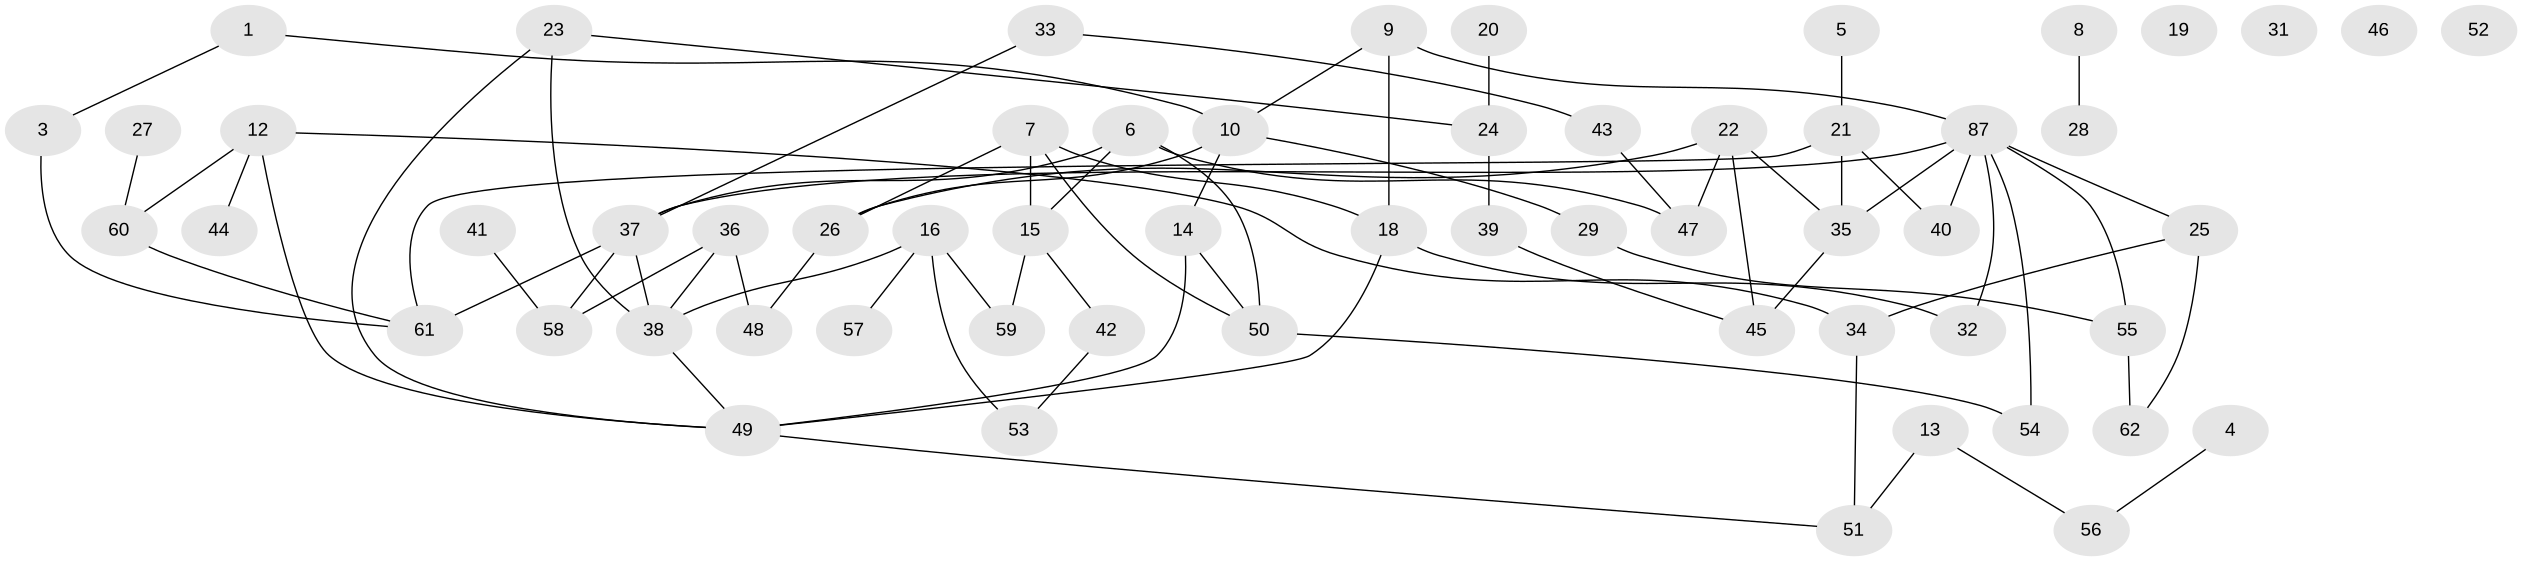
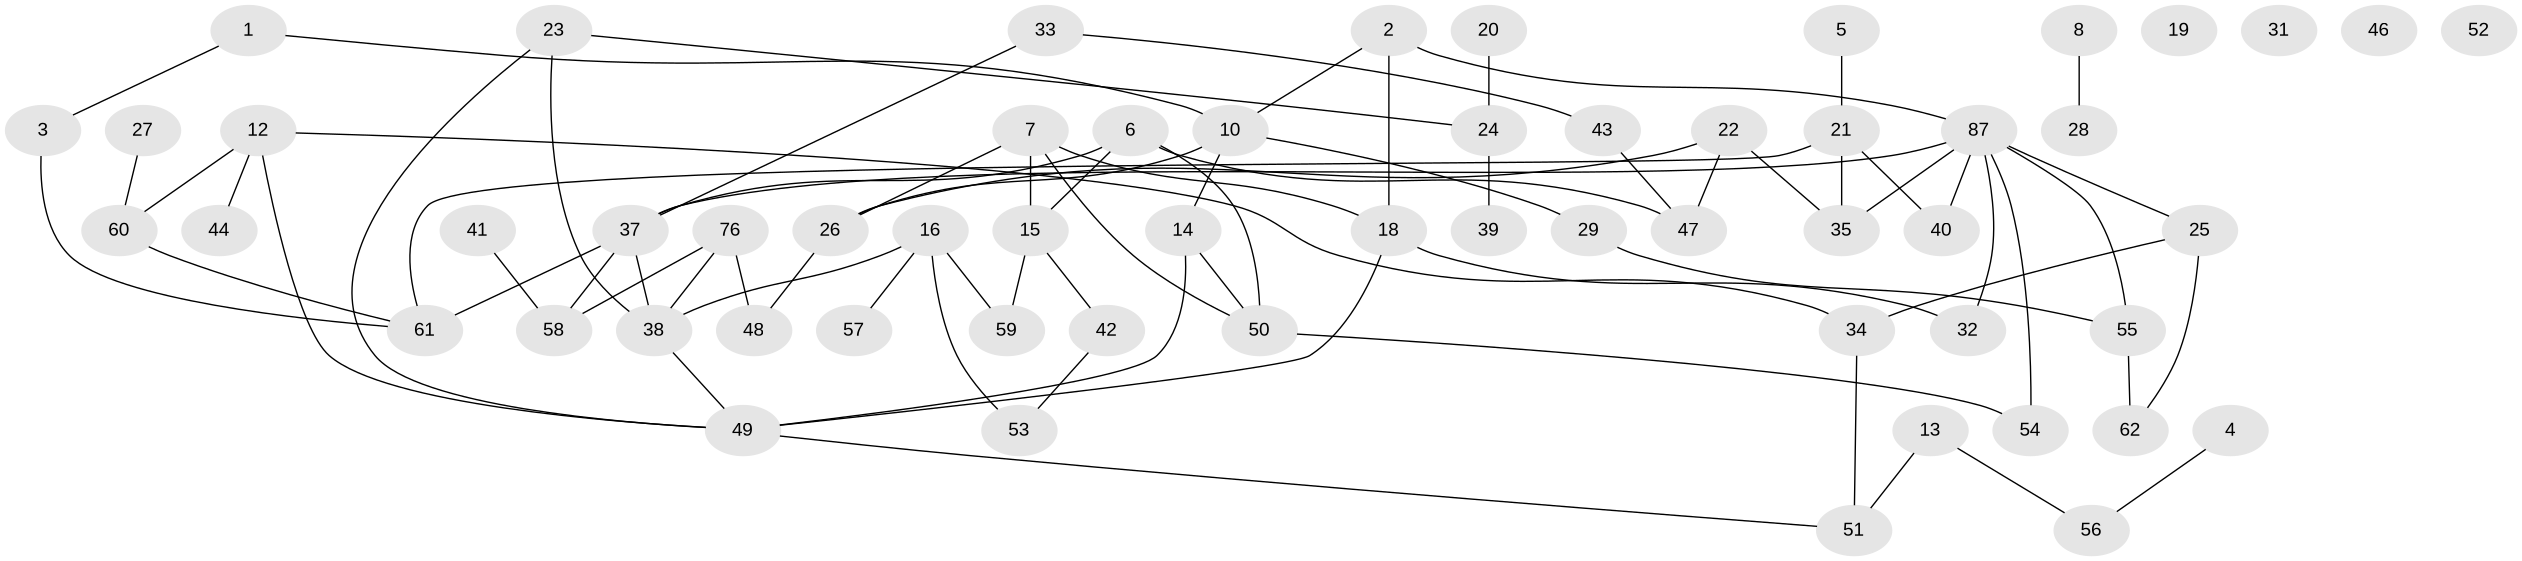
node "9": label "9" -> "2"
node "36": label "36" -> "76"
node "45": removed
